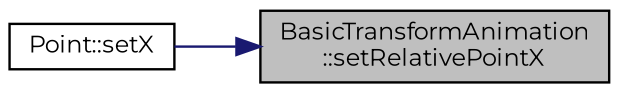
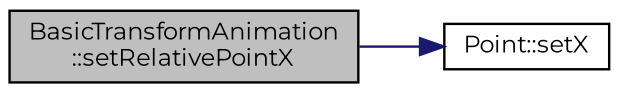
edge "Point::setX" -> "BasicTransformAnimation ::setRelativePointX": reversed
